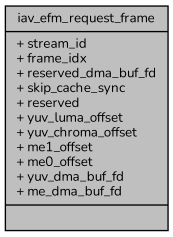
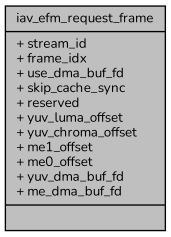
node "iav_efm_request_frame": text "+ reserved_dma_buf_fd" -> "+ use_dma_buf_fd"
